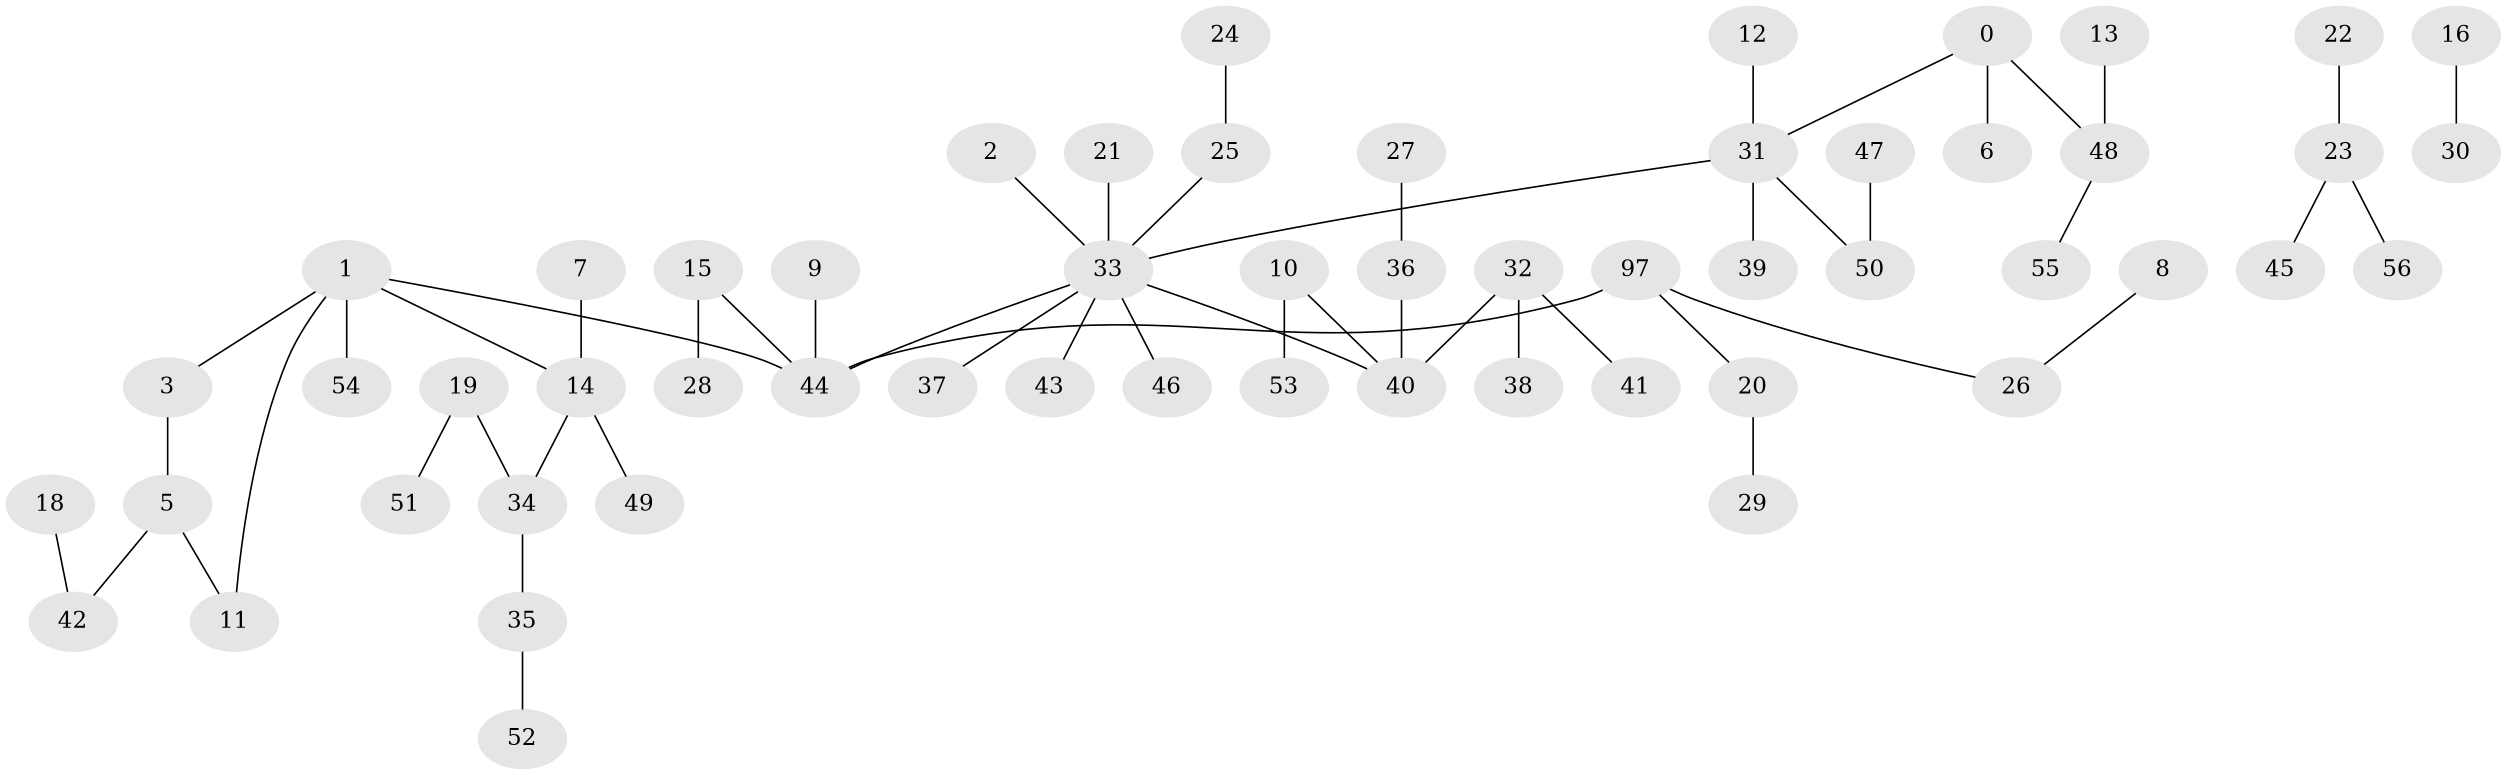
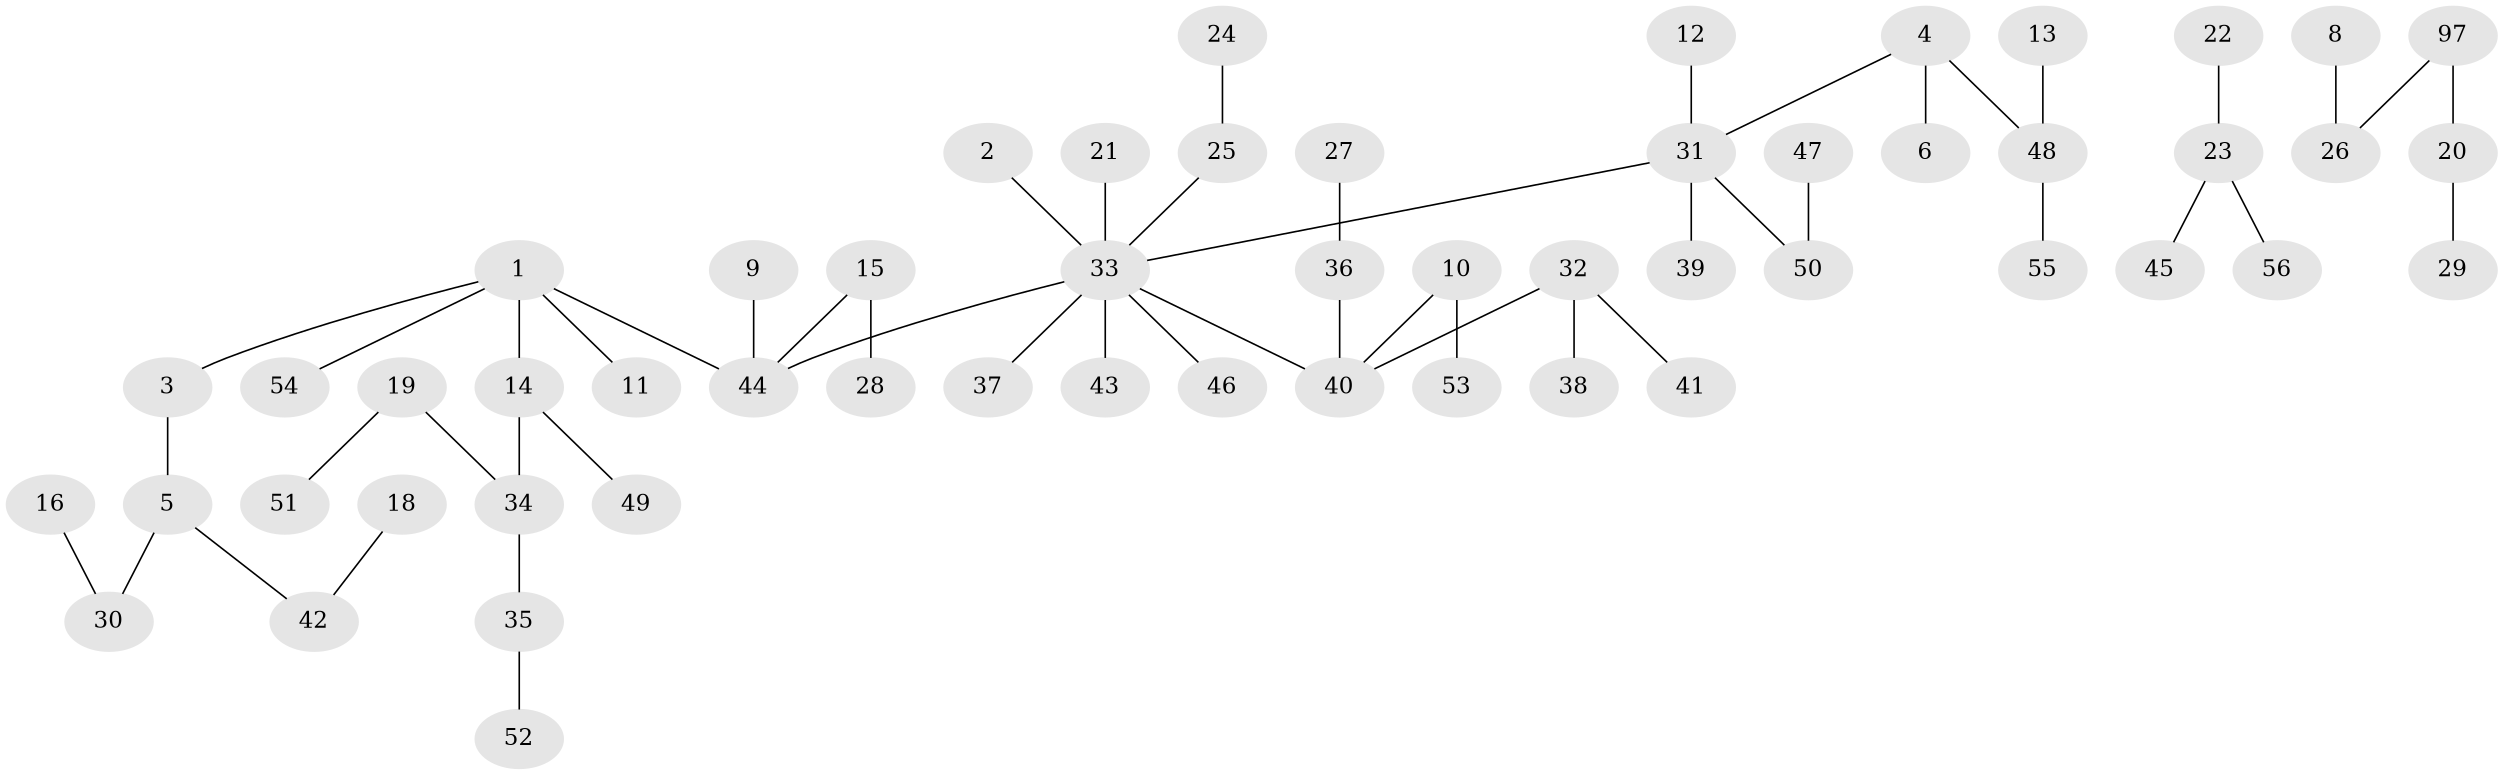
node "0": label "0" -> "4"
node "7": removed
edge "97" -- "44": removed
edge "5" -- "11": now "5" -- "30"
